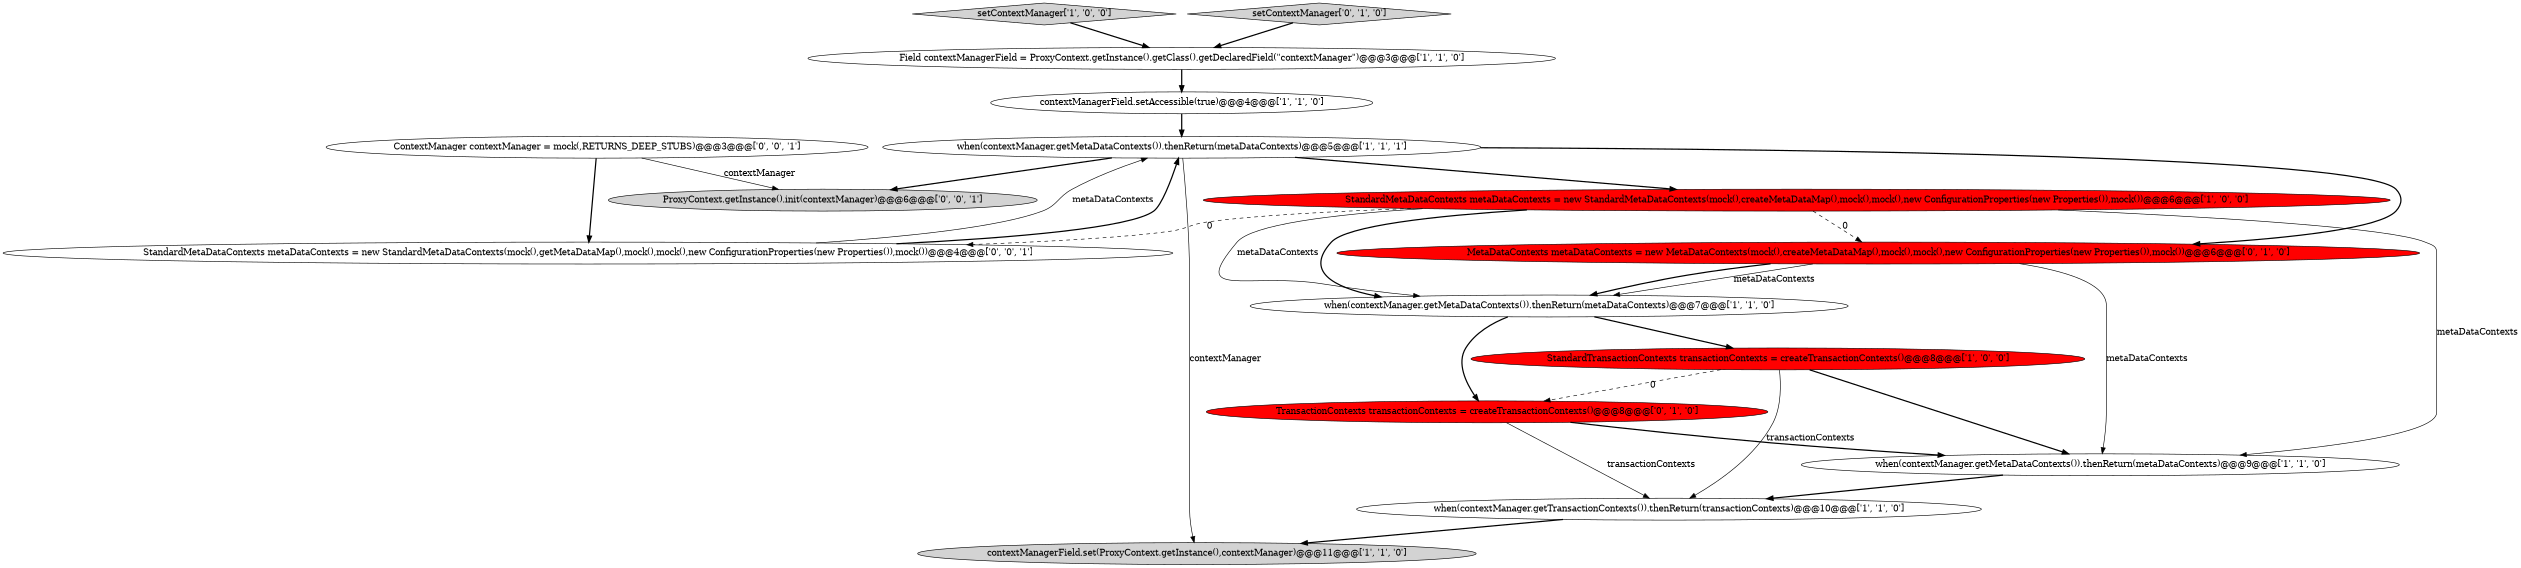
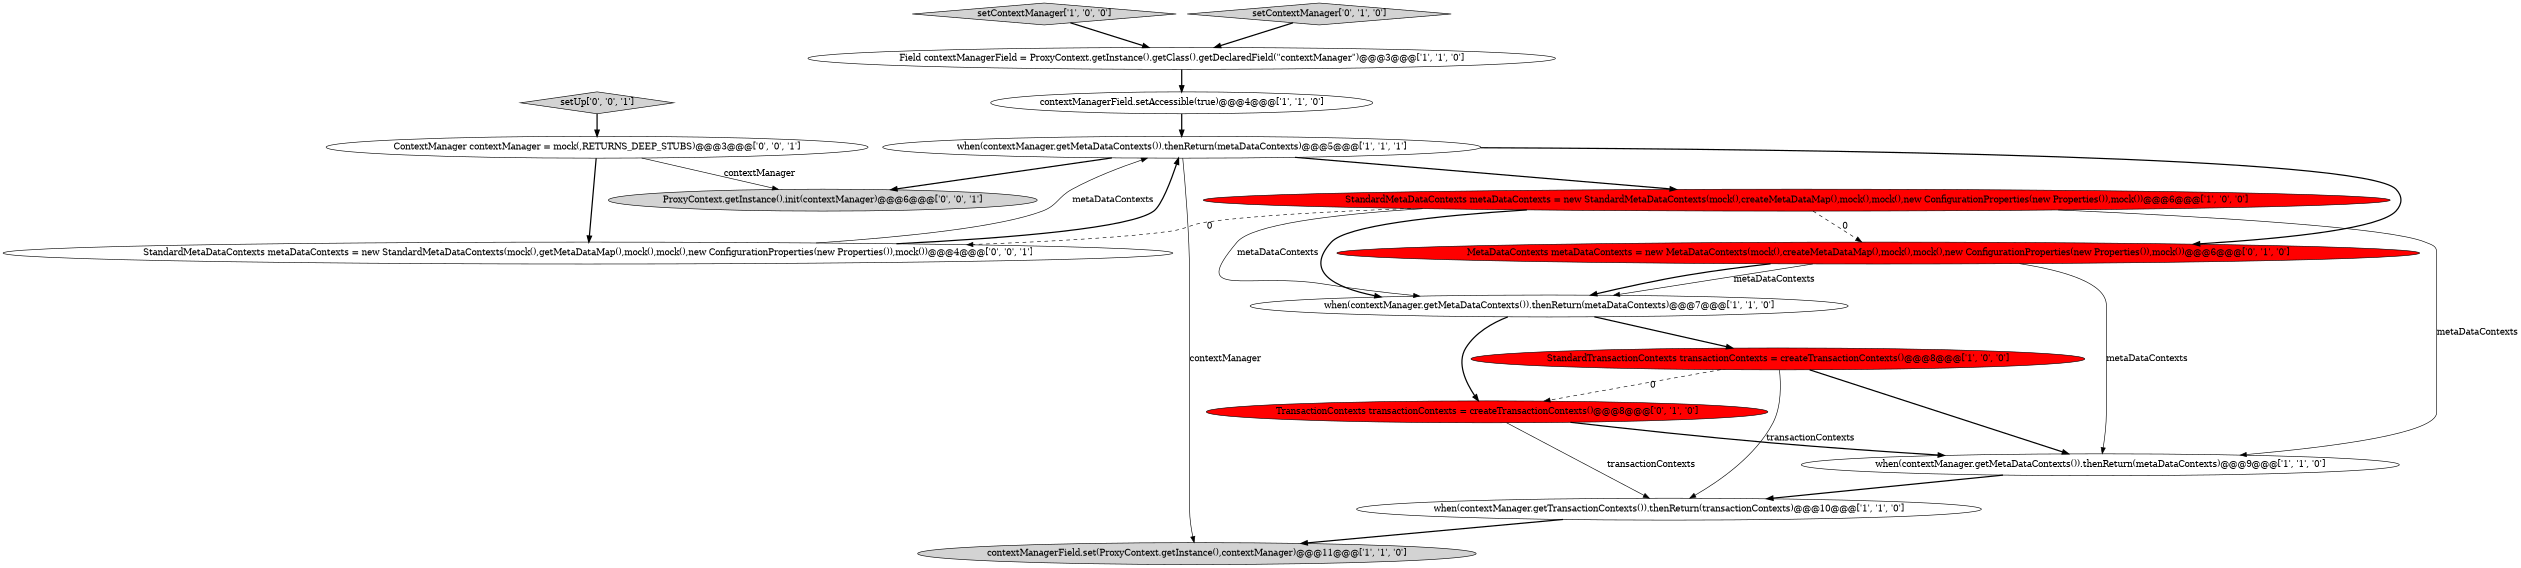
node "setUp['0', '0', '1']": added
